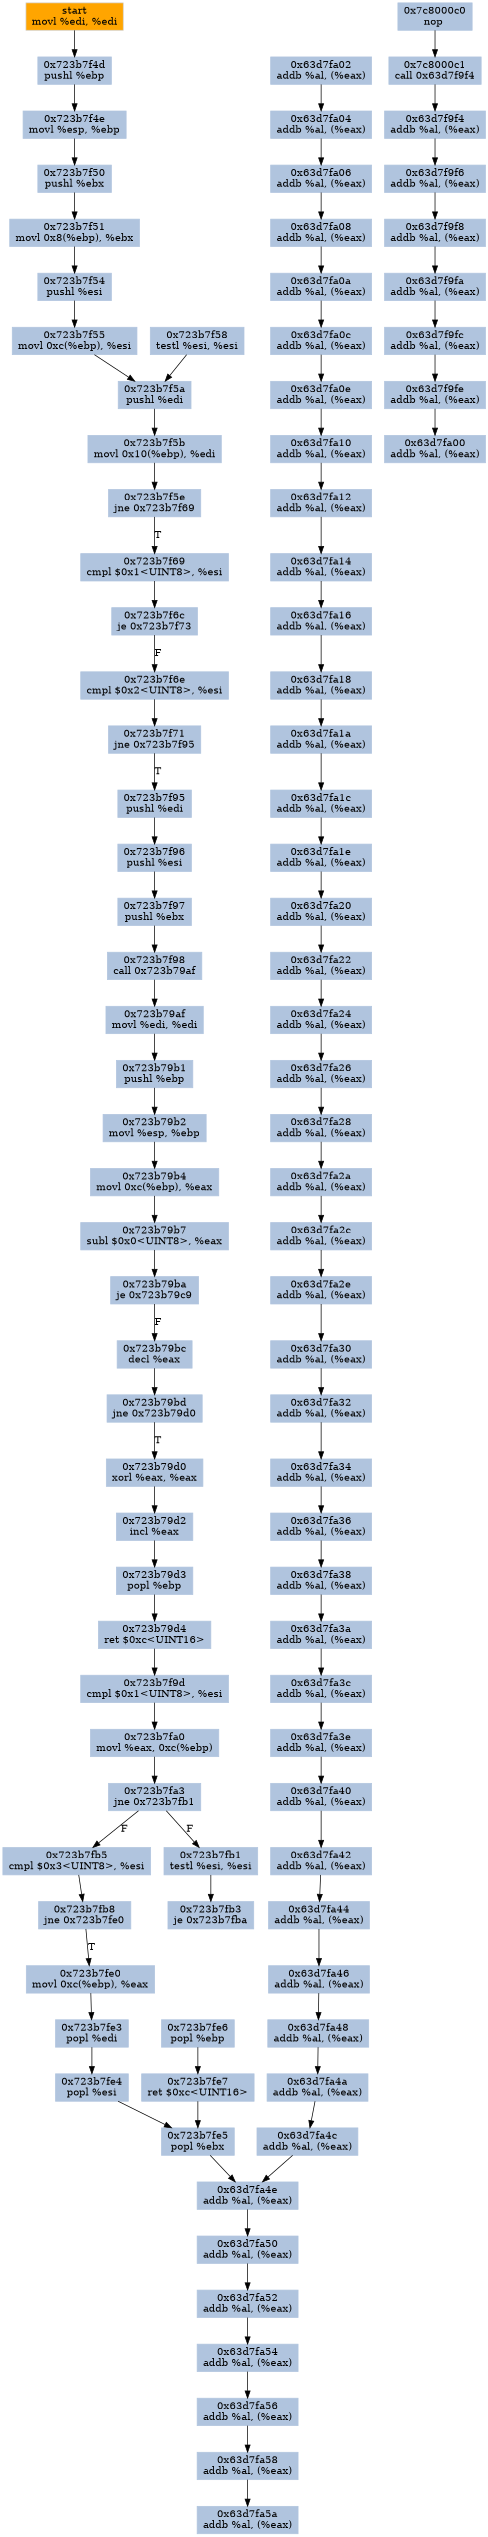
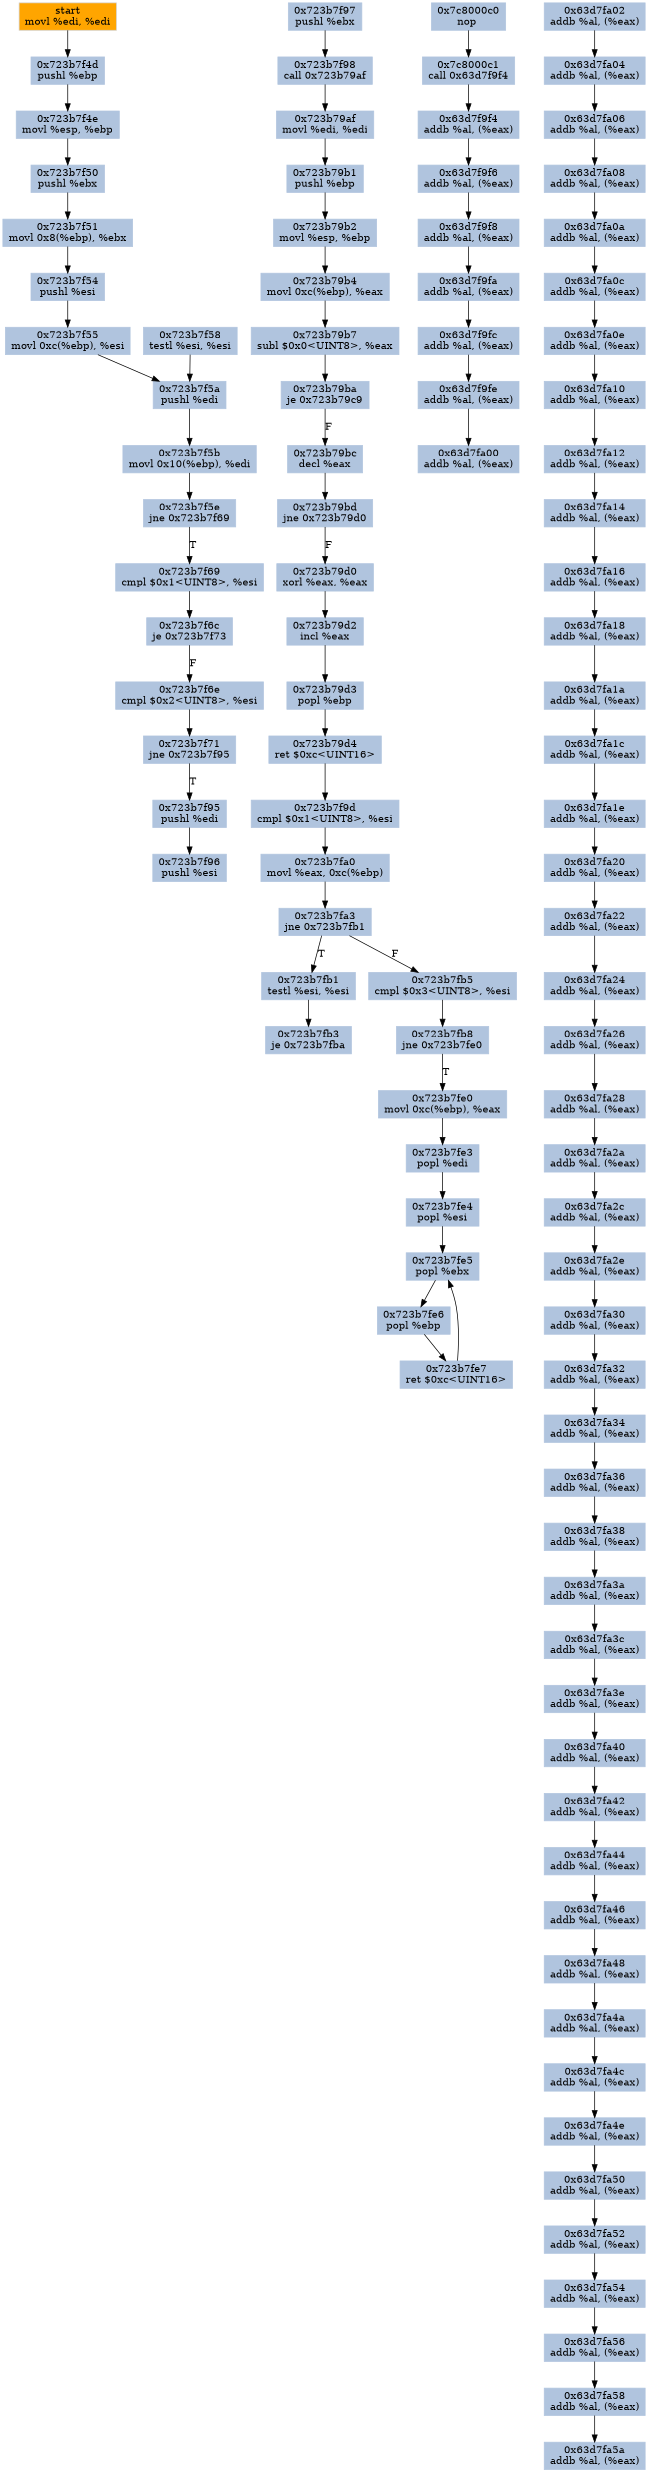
edge "0x723b7f96 pushl %esi" -> "0x723b7f97 pushl %ebx": removed
edge "0x723b79bd jne 0x723b79d0" -> "0x723b79d0 xorl %eax, %eax": label "T" -> "F"
edge "0x723b7fa3 jne 0x723b7fb1" -> "0x723b7fb1 testl %esi, %esi": label "F" -> "T"
edge "0x723b7fe5 popl %ebx" -> "0x63d7fa4e addb %al, (%eax)": now "0x723b7fe5 popl %ebx" -> "0x723b7fe6 popl %ebp"
